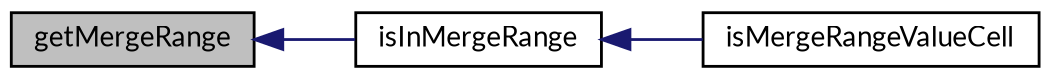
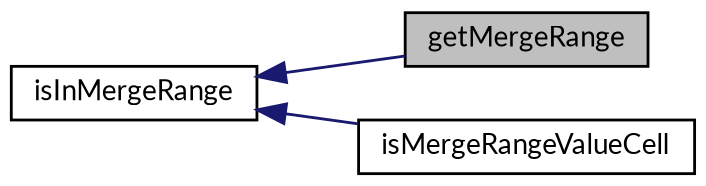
edge "isInMergeRange" -> "getMergeRange": reversed
